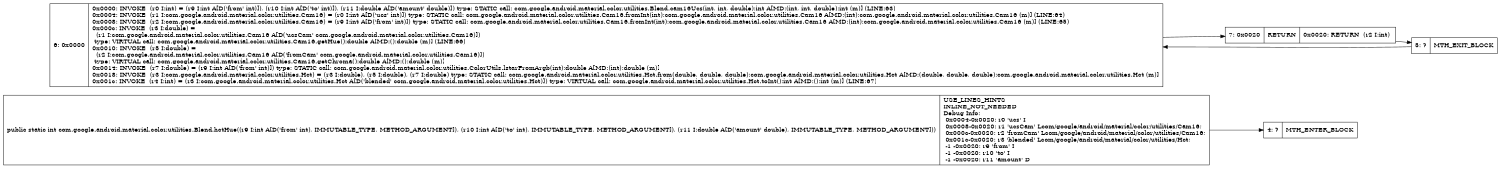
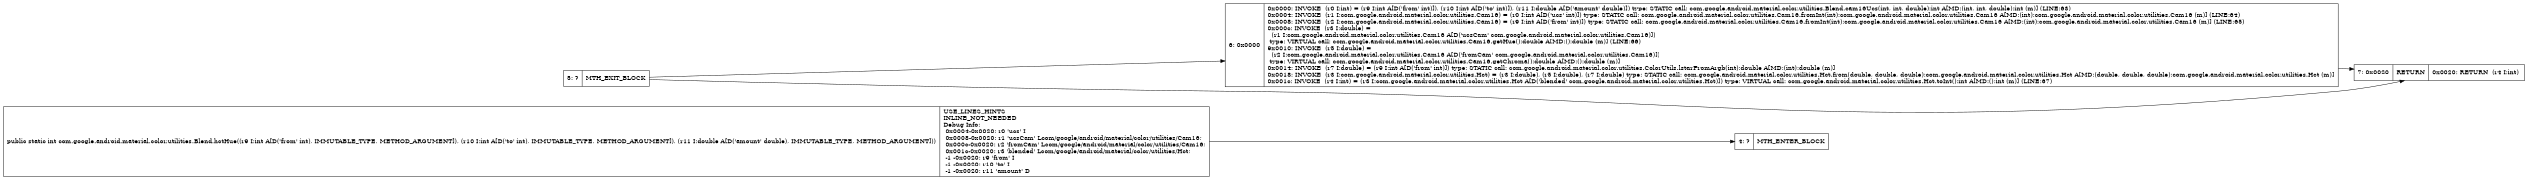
node "7: 0x0020": text "0x0020: RETURN  (r2 I:int)" -> "0x0020: RETURN  (r4 I:int)"
edge "7: 0x0020" -> "5: ?": reversed
node "6: 0x0000": text "0x0010: INVOKE  (r5 I:double) =" -> "9x0010: INVOKE  (r5 I:double) ="
